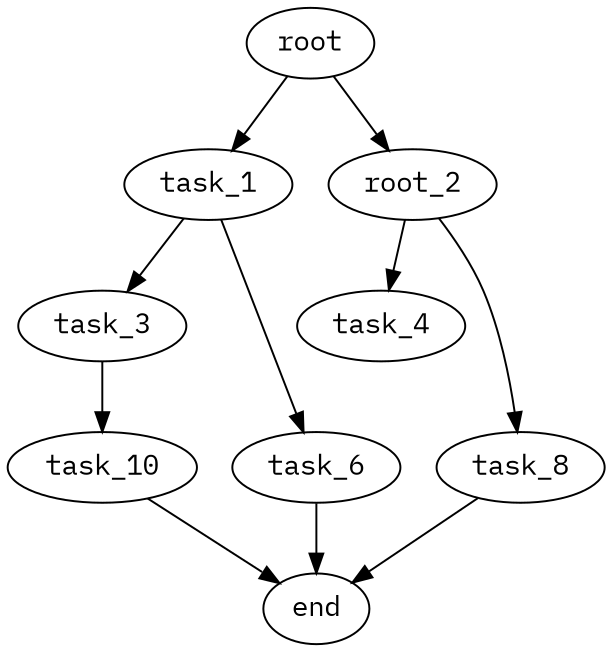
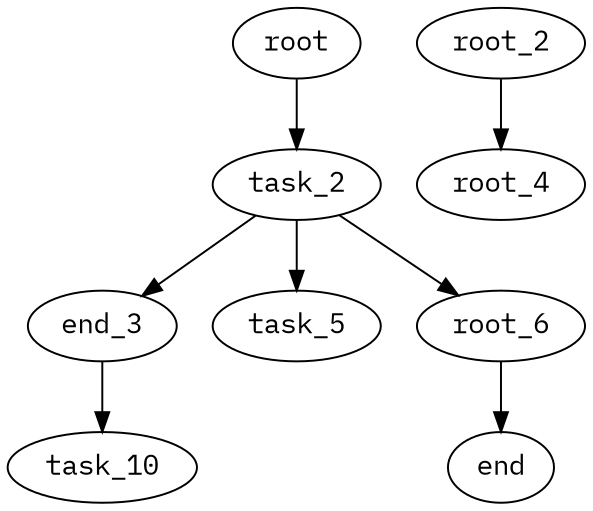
edge "root" -> "root_2": removed
node "task_1": label "task_1" -> "task_2"
node "task_3": label "task_3" -> "end_3"
node "task_5": added
node "task_4": label "task_4" -> "root_4"
node "task_6": label "task_6" -> "root_6"
node "task_8": removed
edge "task_10" -> "end": removed
